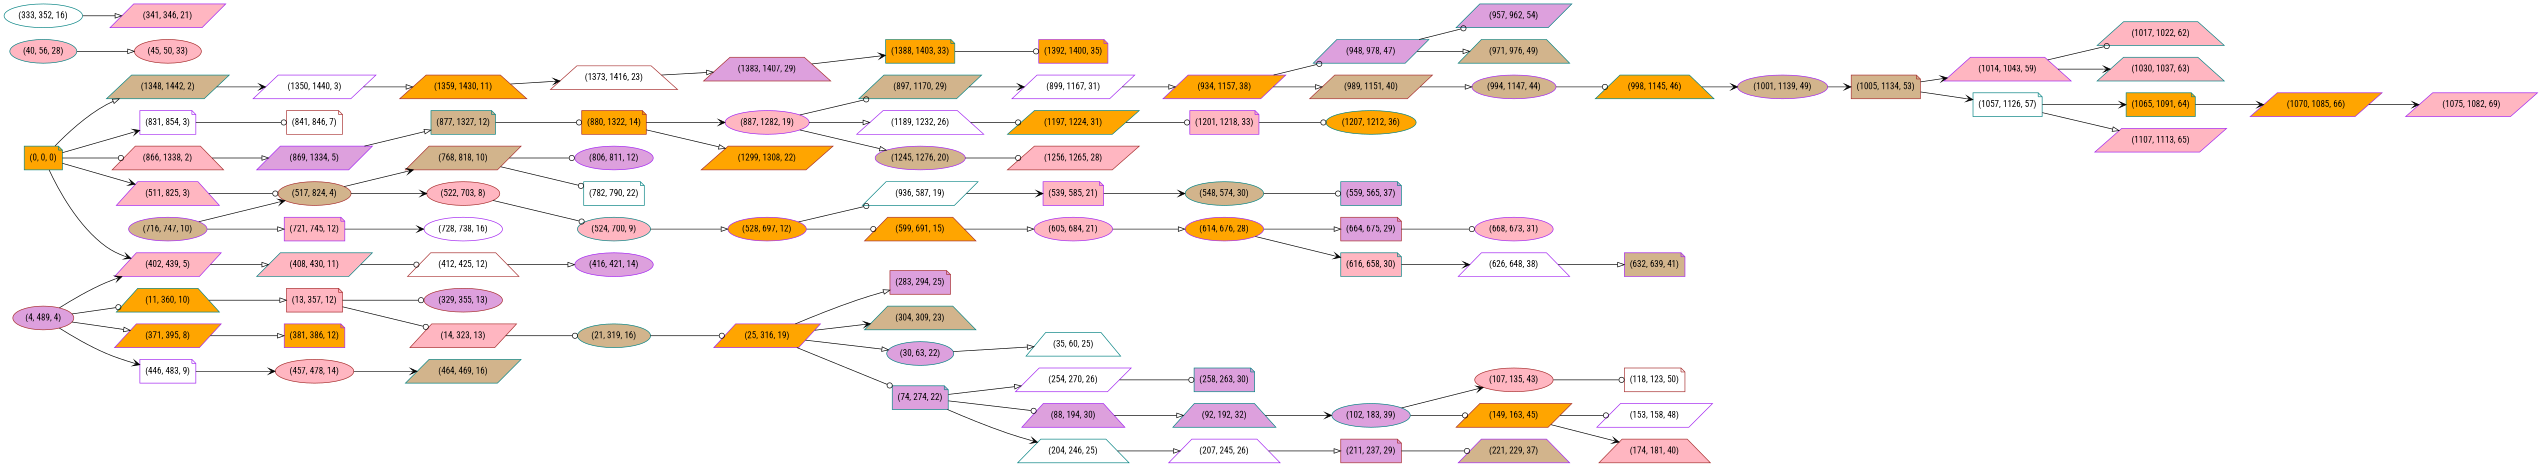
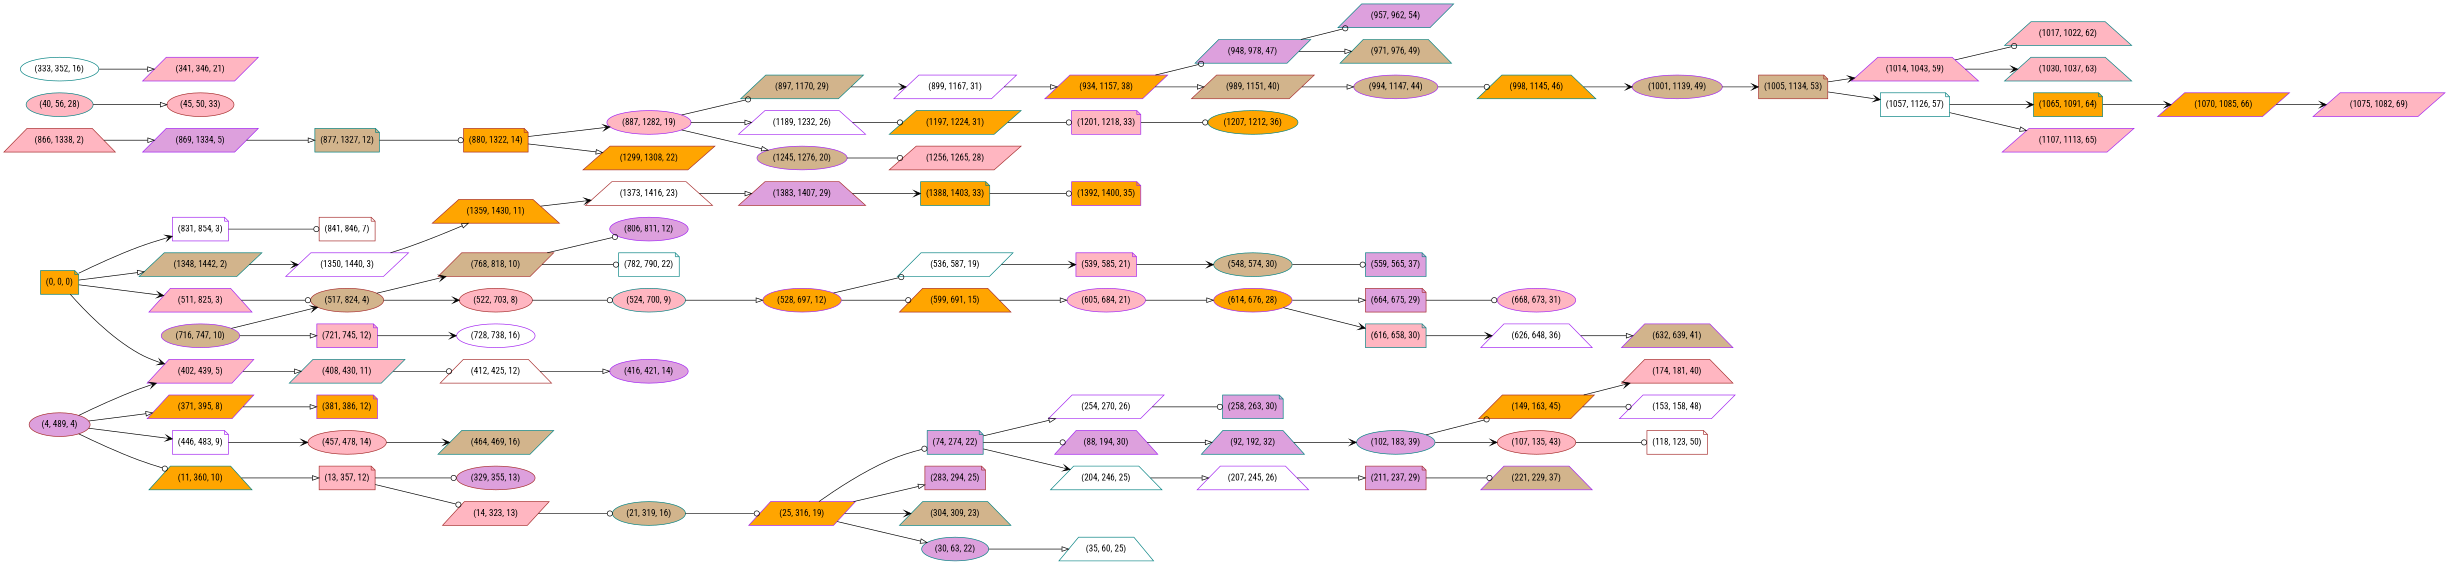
edge "(0, 0, 0)" -> "(866, 1338, 2)": removed
node "(936, 587, 19)": label "(936, 587, 19)" -> "(536, 587, 19)"
node "(626, 648, 38)": label "(626, 648, 38)" -> "(626, 648, 36)"
node "(632, 639, 41)": shape note -> trapezium
